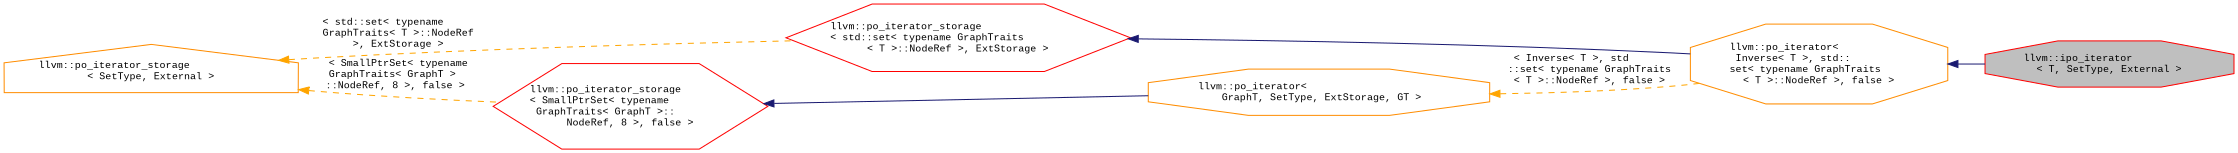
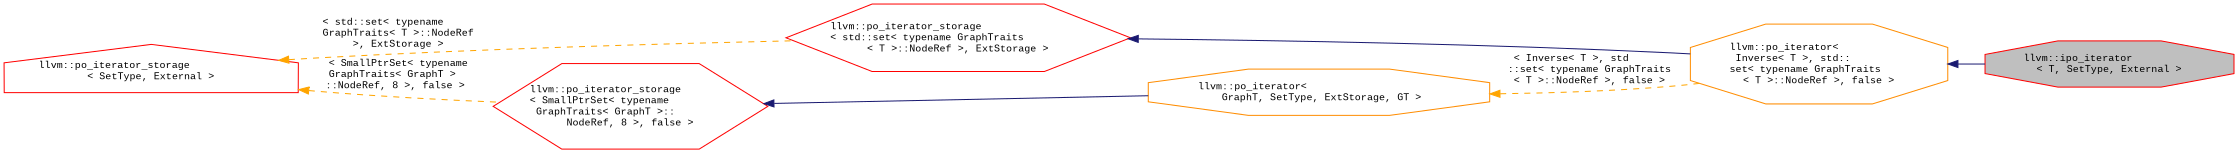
node "llvm::po_iterator_storage < SetType, External >": color darkorange -> red
